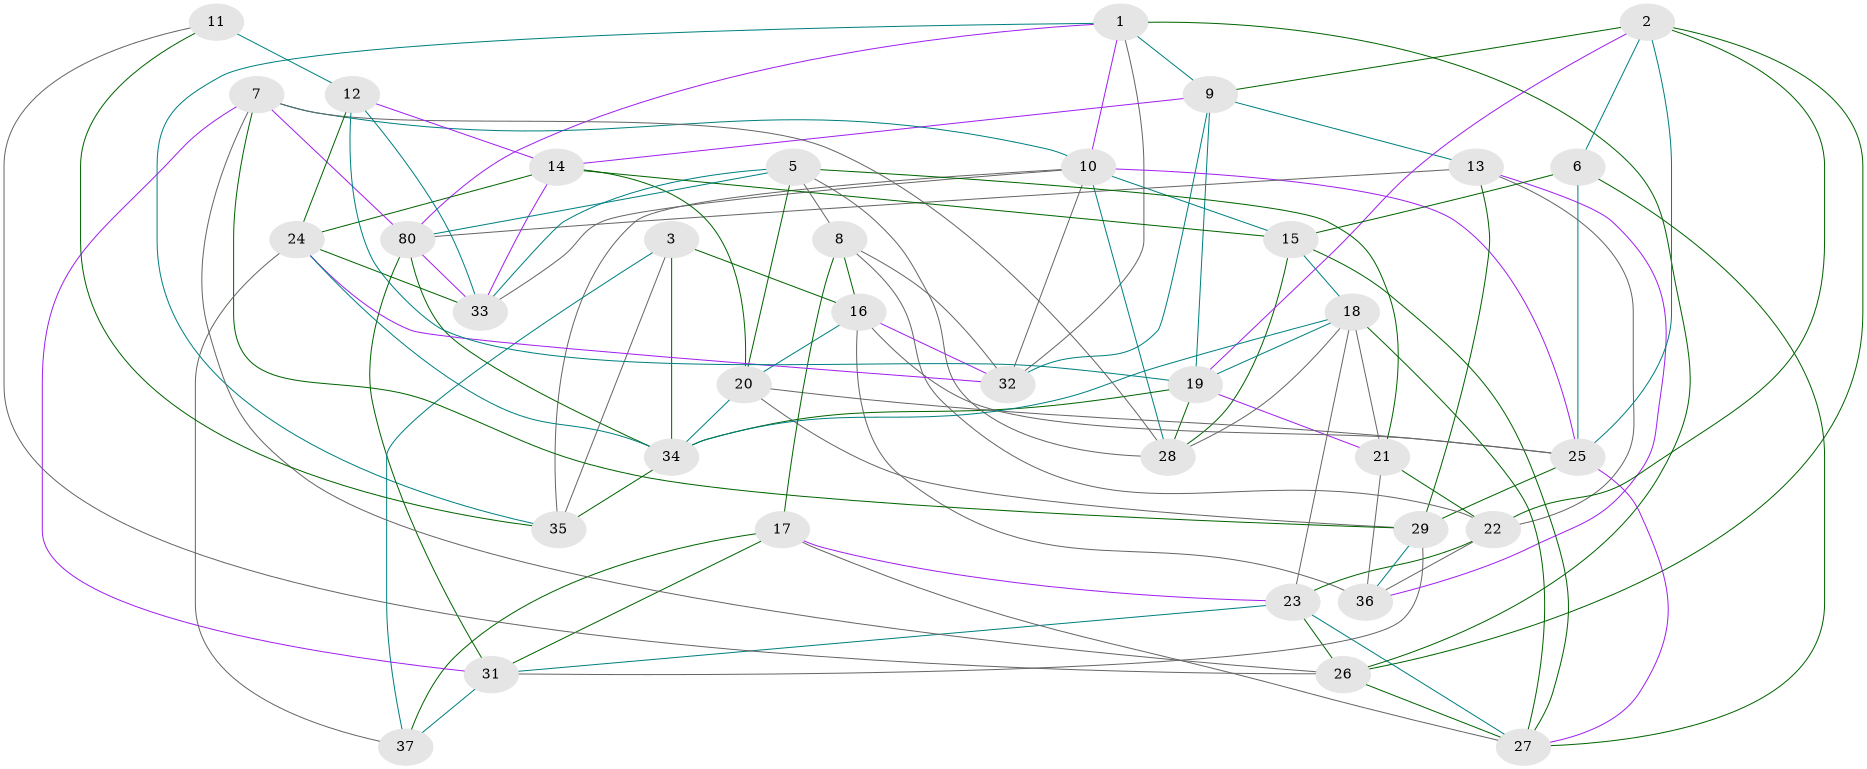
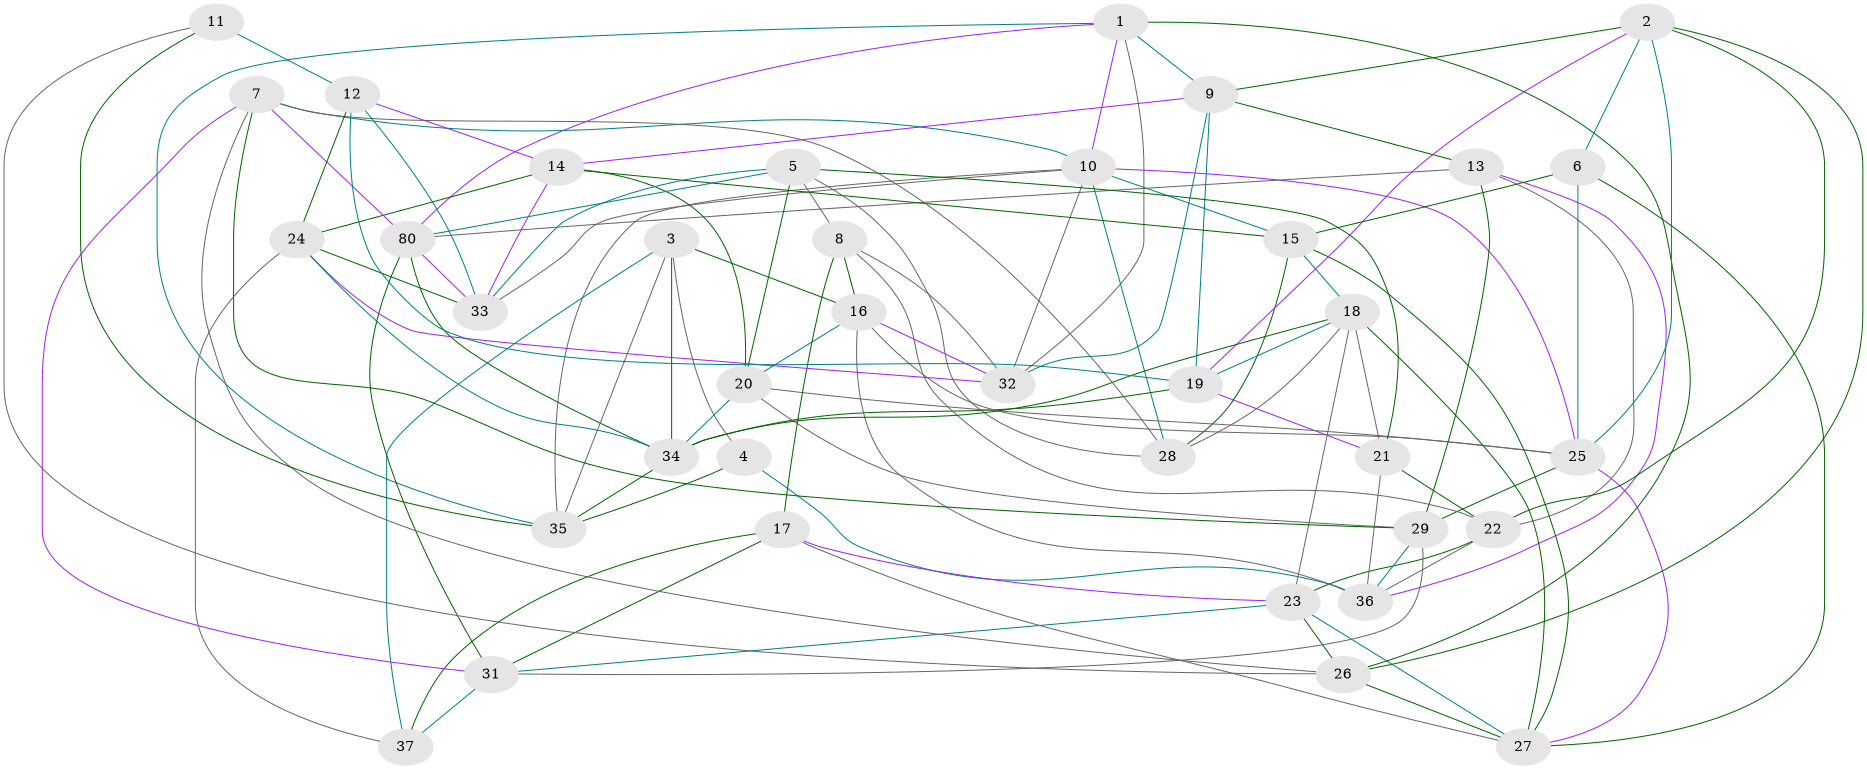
edge "9" -- "13": color teal -> darkgreen
edge "18" -- "34": color teal -> darkgreen
edge "19" -- "28": removed
node "4": added
